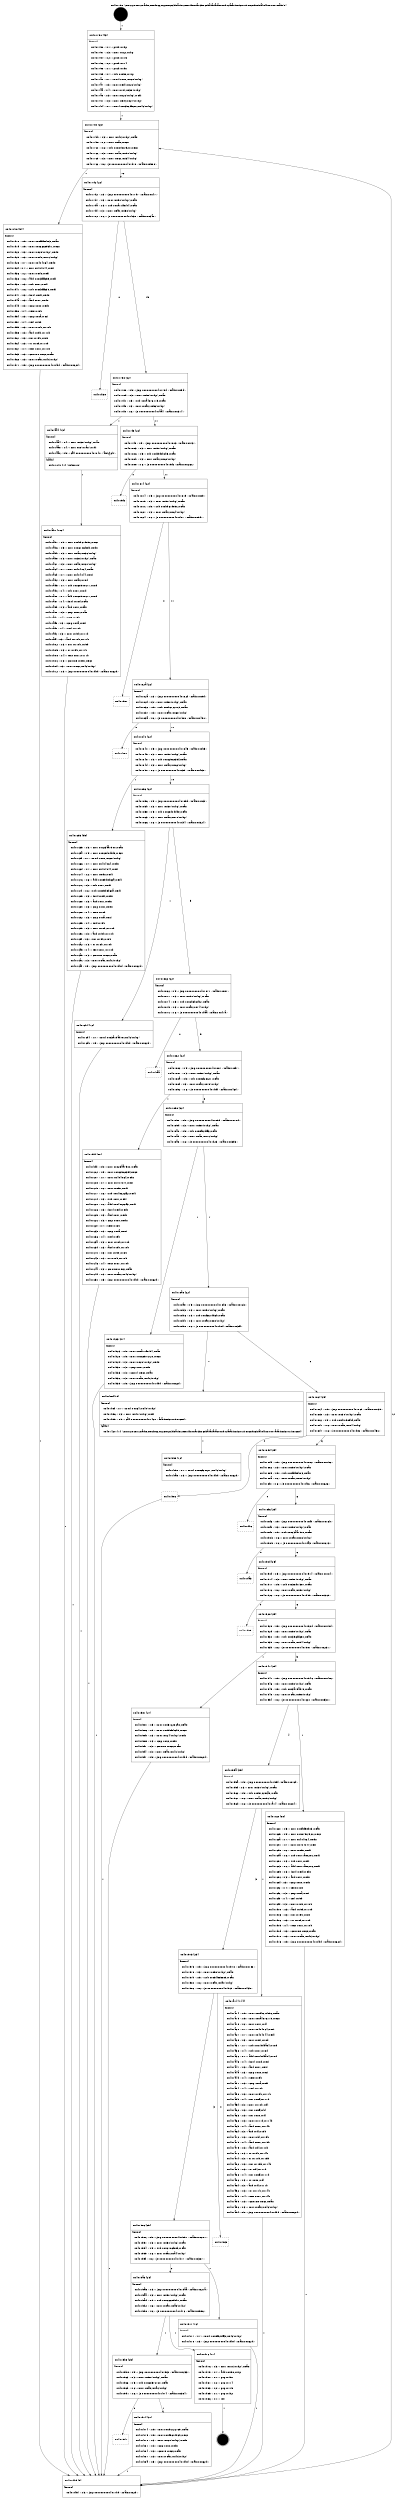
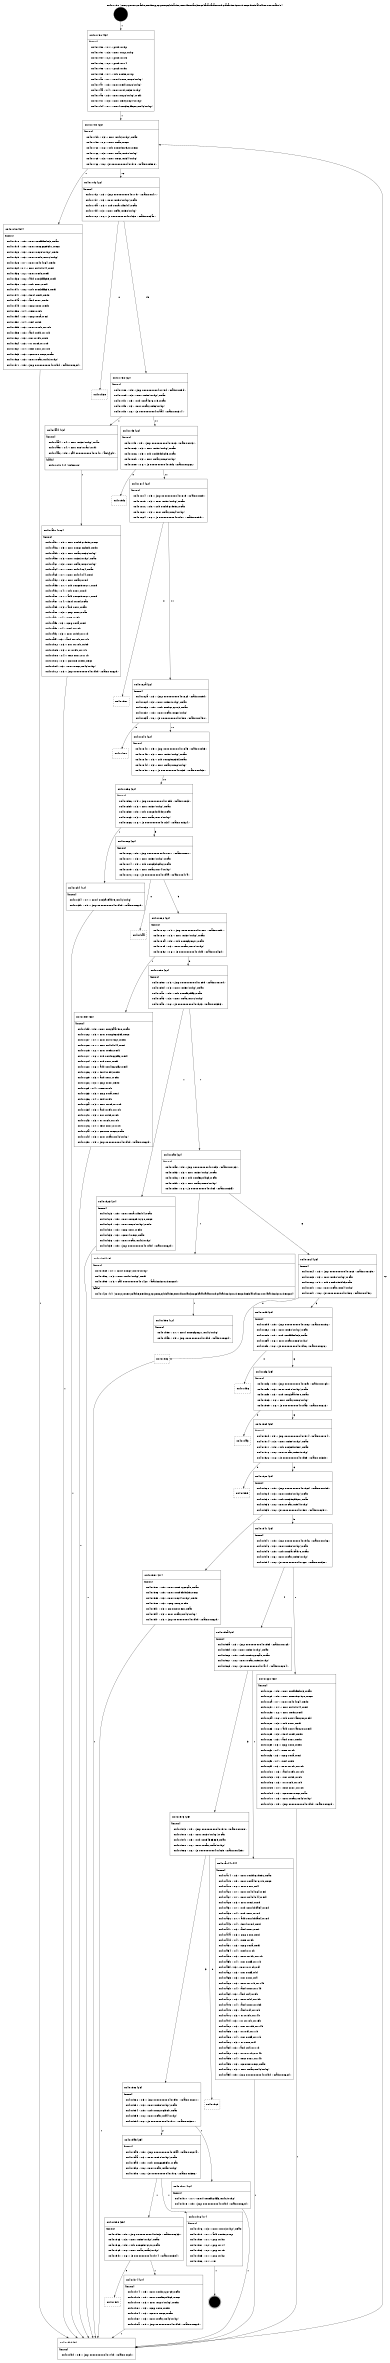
node "0x401c55 [95]": removed
